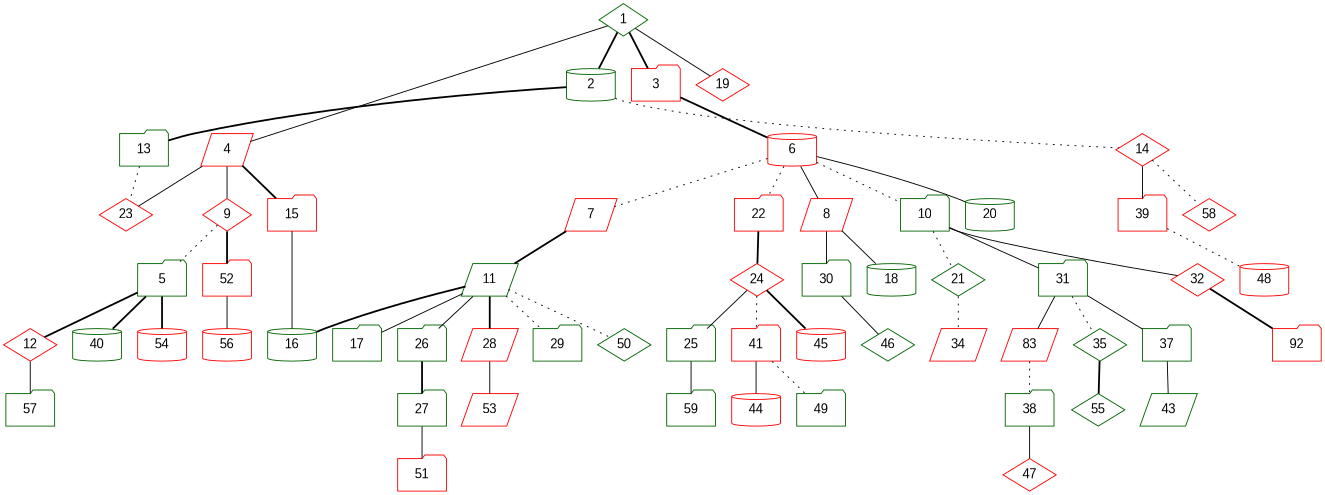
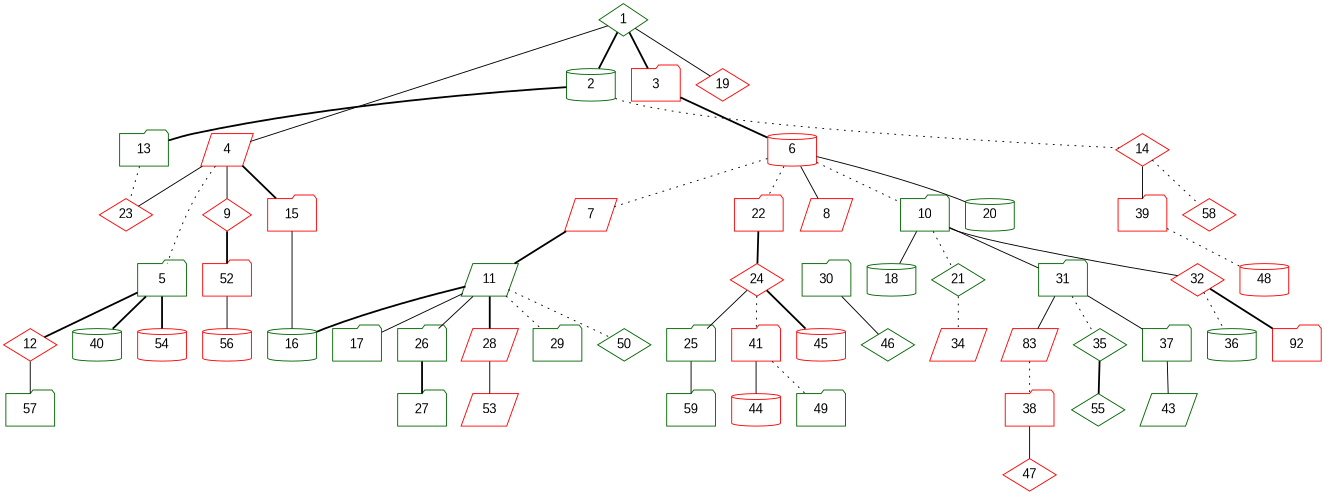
edge "9" -- "5": now "4" -- "5"
edge "8" -- "30": removed
edge "8" -- "18": now "10" -- "18"
node "36": added
node "38": color darkgreen -> red
node "51": removed
